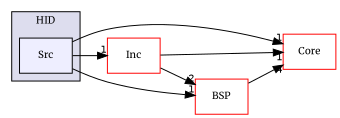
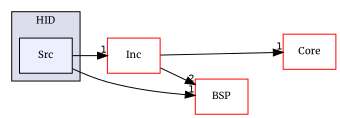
edge "Src" -> "Core": removed
edge "BSP" -> "Core": removed
